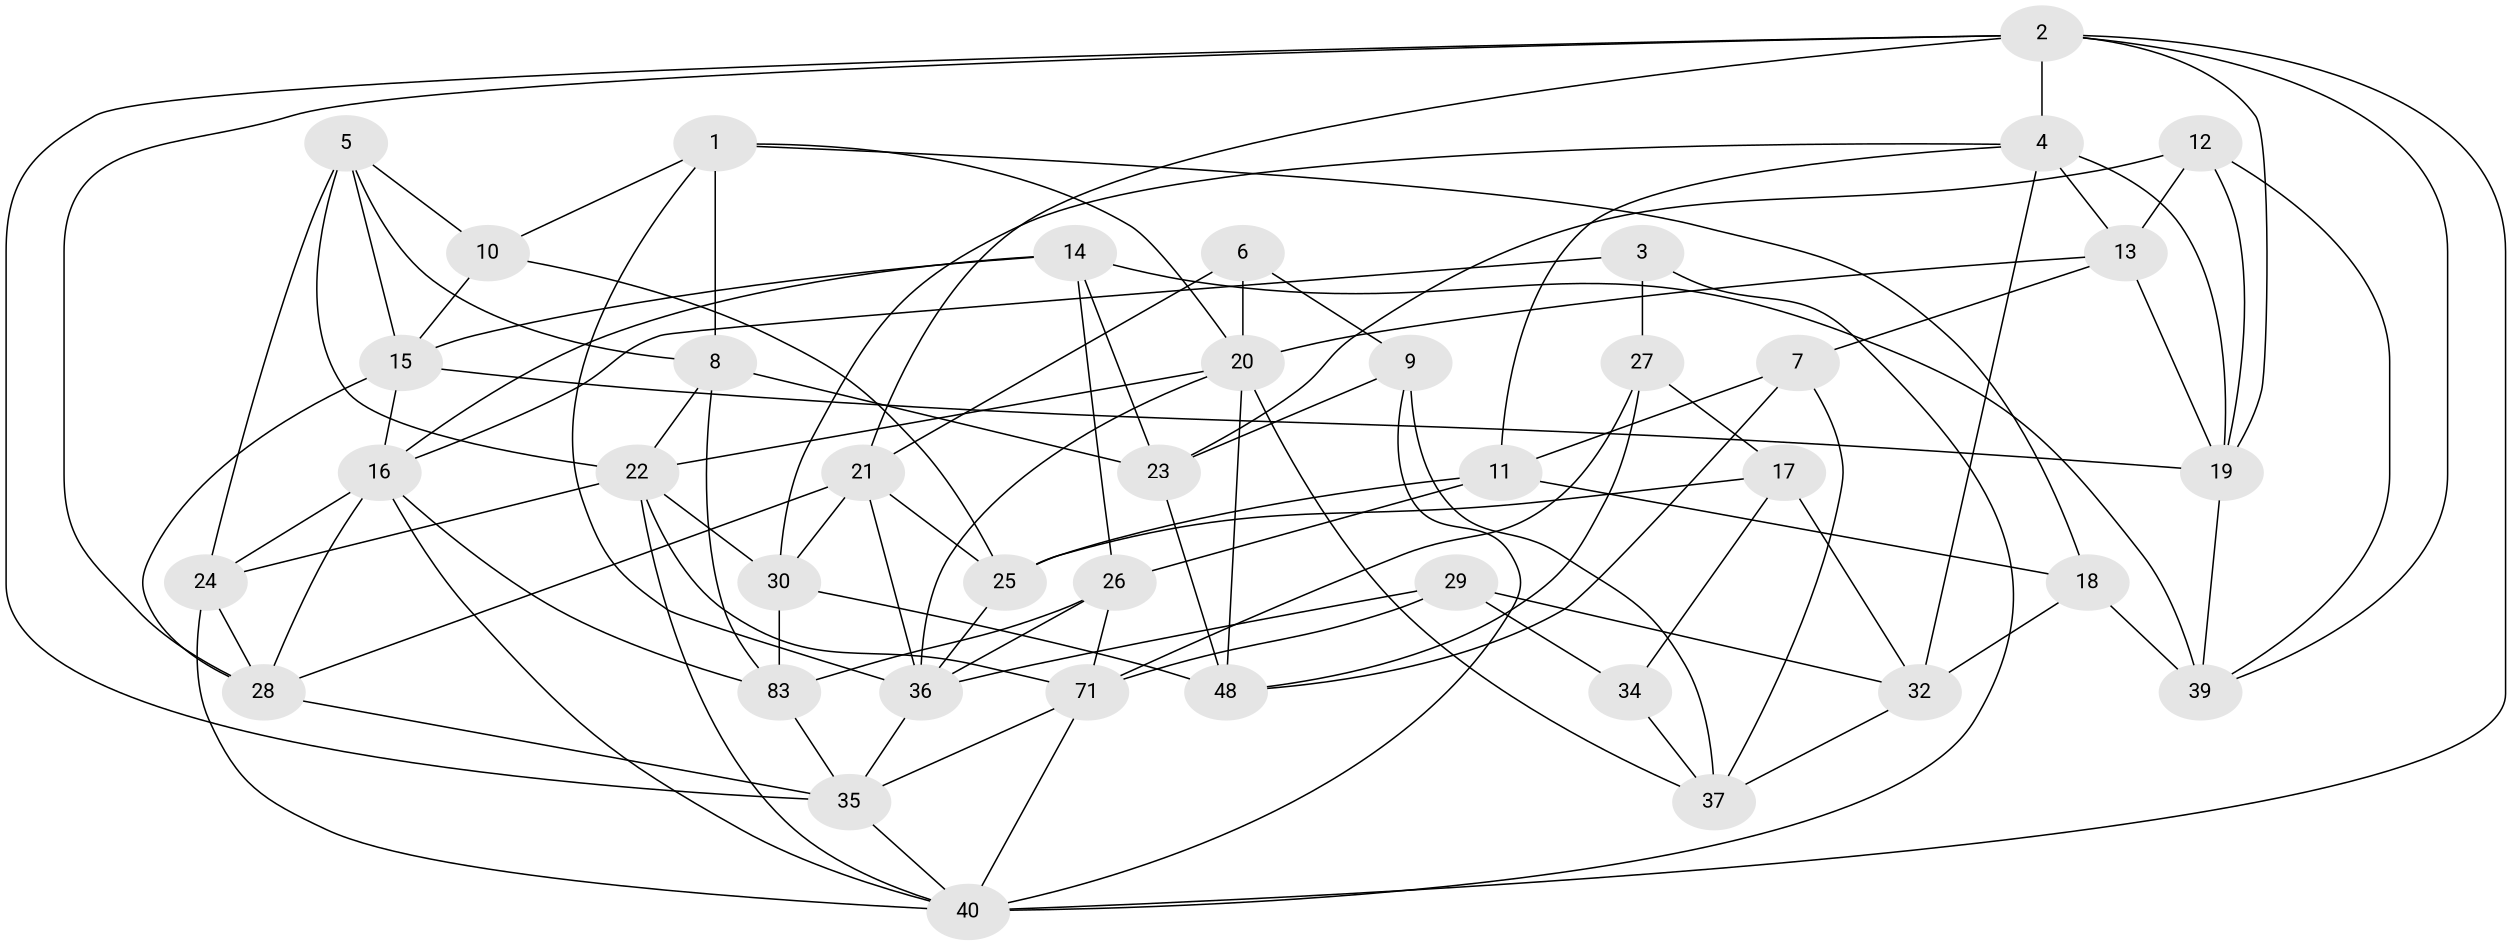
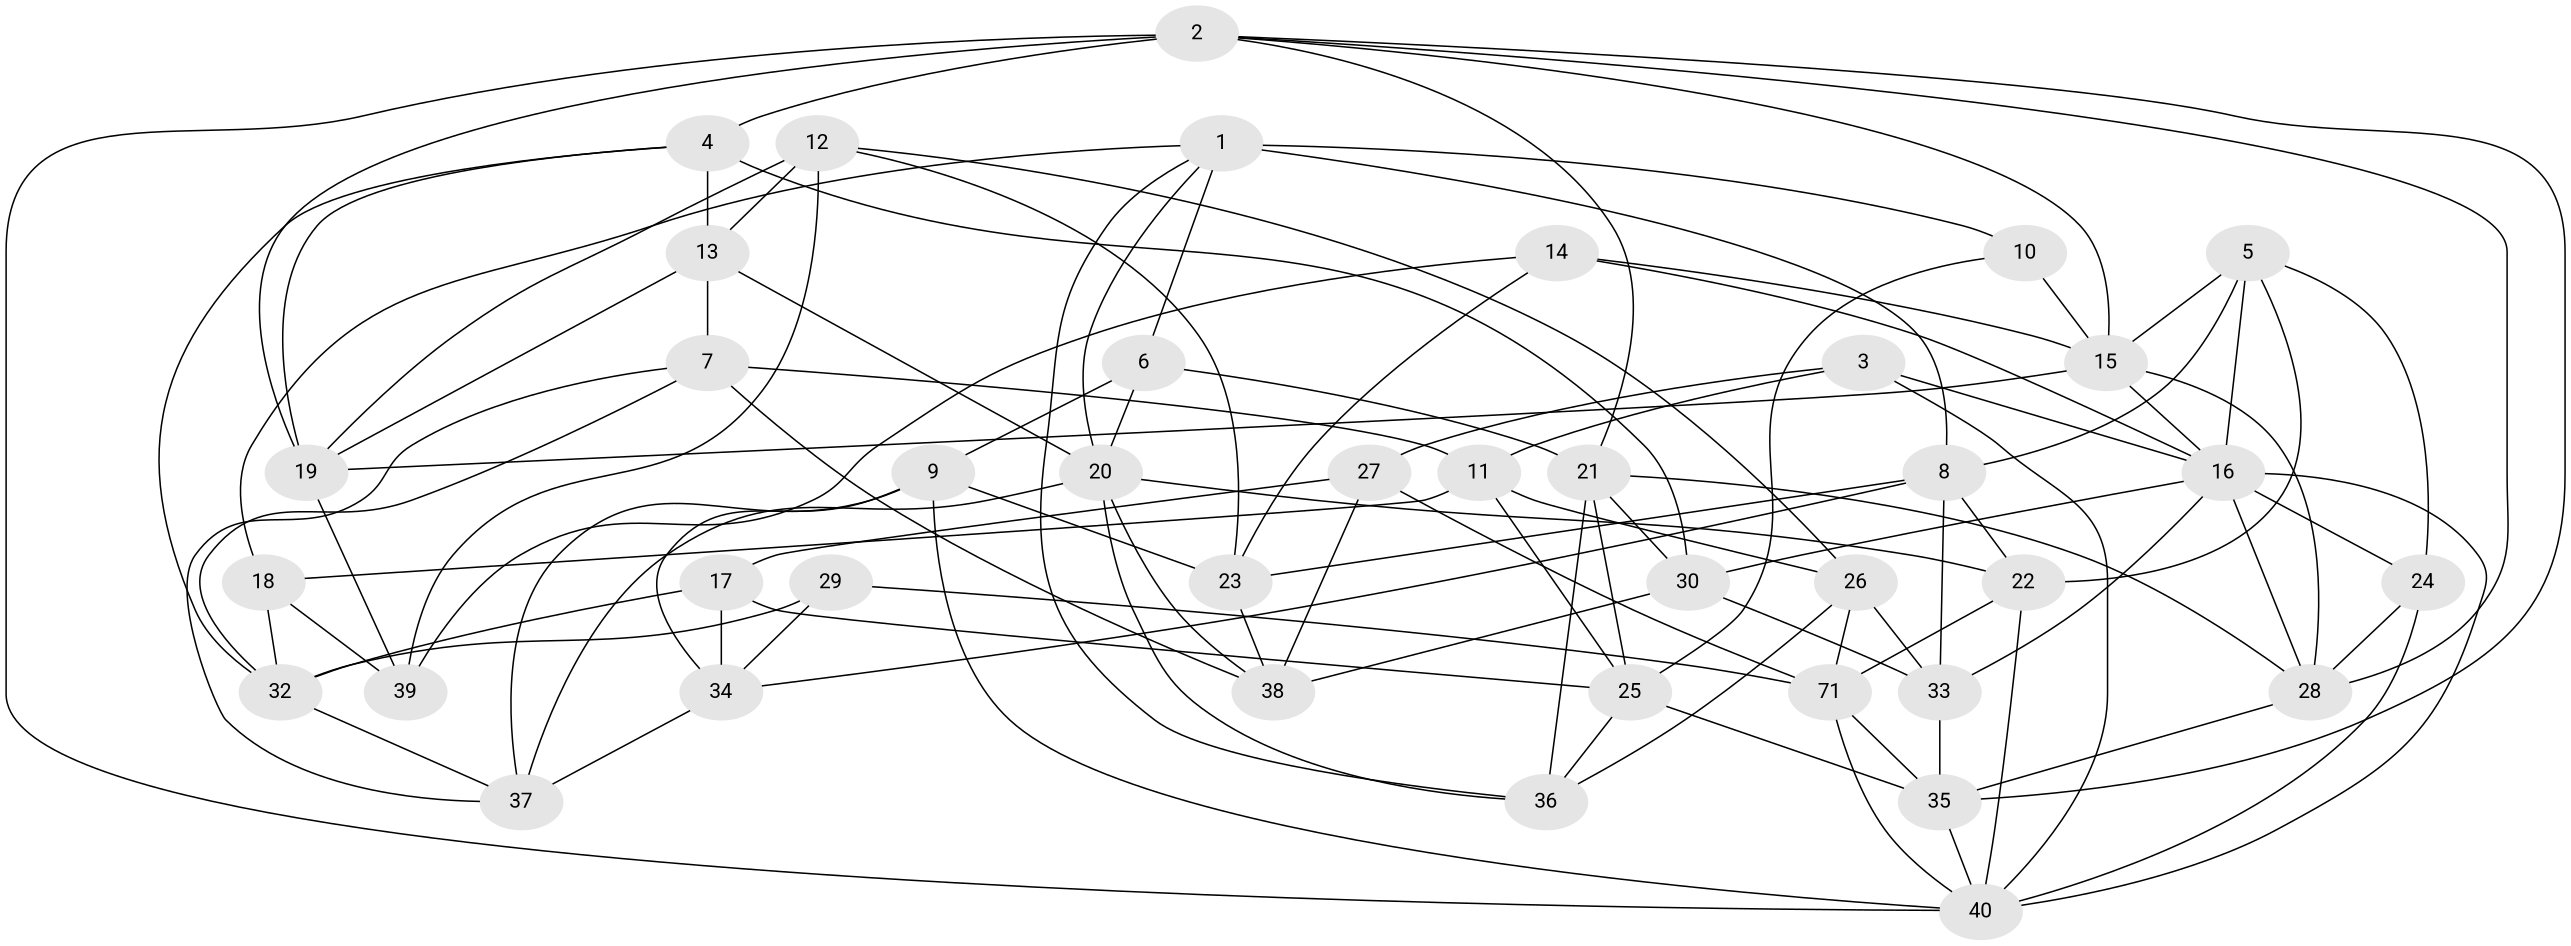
edge "4" -- "11": now "3" -- "11"
edge "5" -- "10": now "5" -- "16"
edge "1" -- "6": added
edge "2" -- "39": now "2" -- "15"
edge "14" -- "26": now "12" -- "26"
edge "7" -- "32": added
edge "22" -- "30": now "16" -- "30"
edge "22" -- "24": removed
edge "9" -- "34": added
edge "8" -- "34": added
edge "29" -- "36": removed
node "83": label "83" -> "33"
node "48": label "48" -> "38"
edge "36" -- "35": now "25" -- "35"
